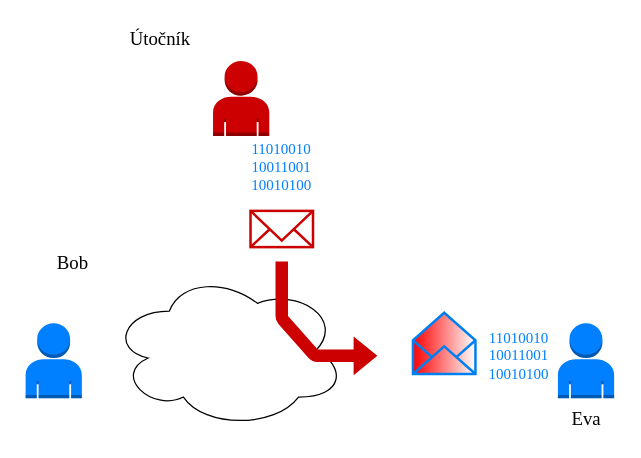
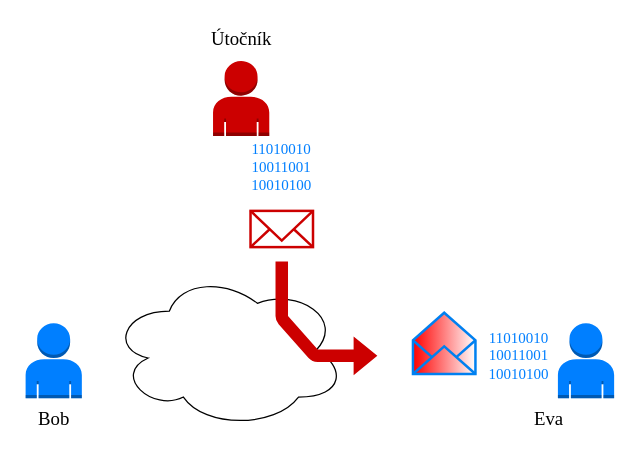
node "Útočník": moved (160, 38) -> (241, 38)
node "Bob": moved (73, 262) -> (54, 418)
node "Eva": moved (586, 418) -> (549, 418)
